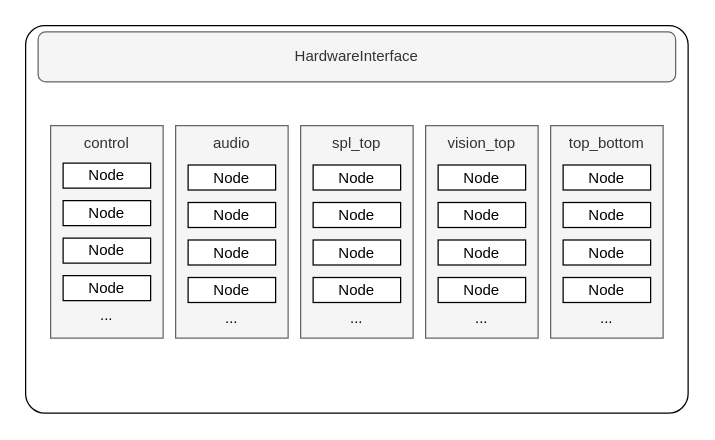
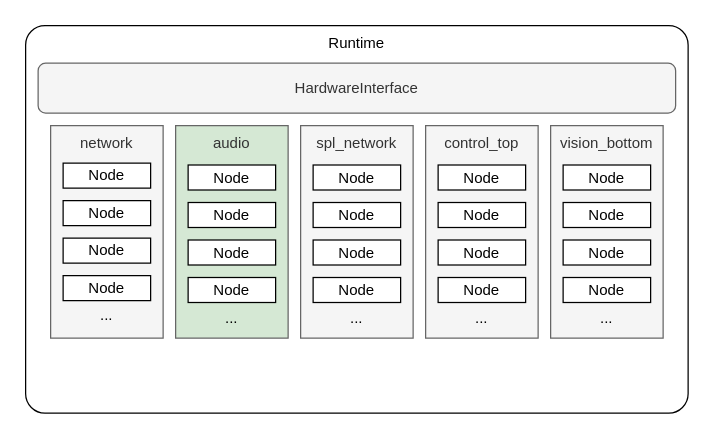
node "HardwareInterface": moved (357, 57) -> (357, 88)
node "control": label "control" -> "network"
node "spl_top": label "spl_top" -> "spl_network"
node "vision_top": label "vision_top" -> "control_top"
node "top_bottom": label "top_bottom" -> "vision_bottom"
node "audio": fillcolor #f5f5f5 -> #d5e8d4
